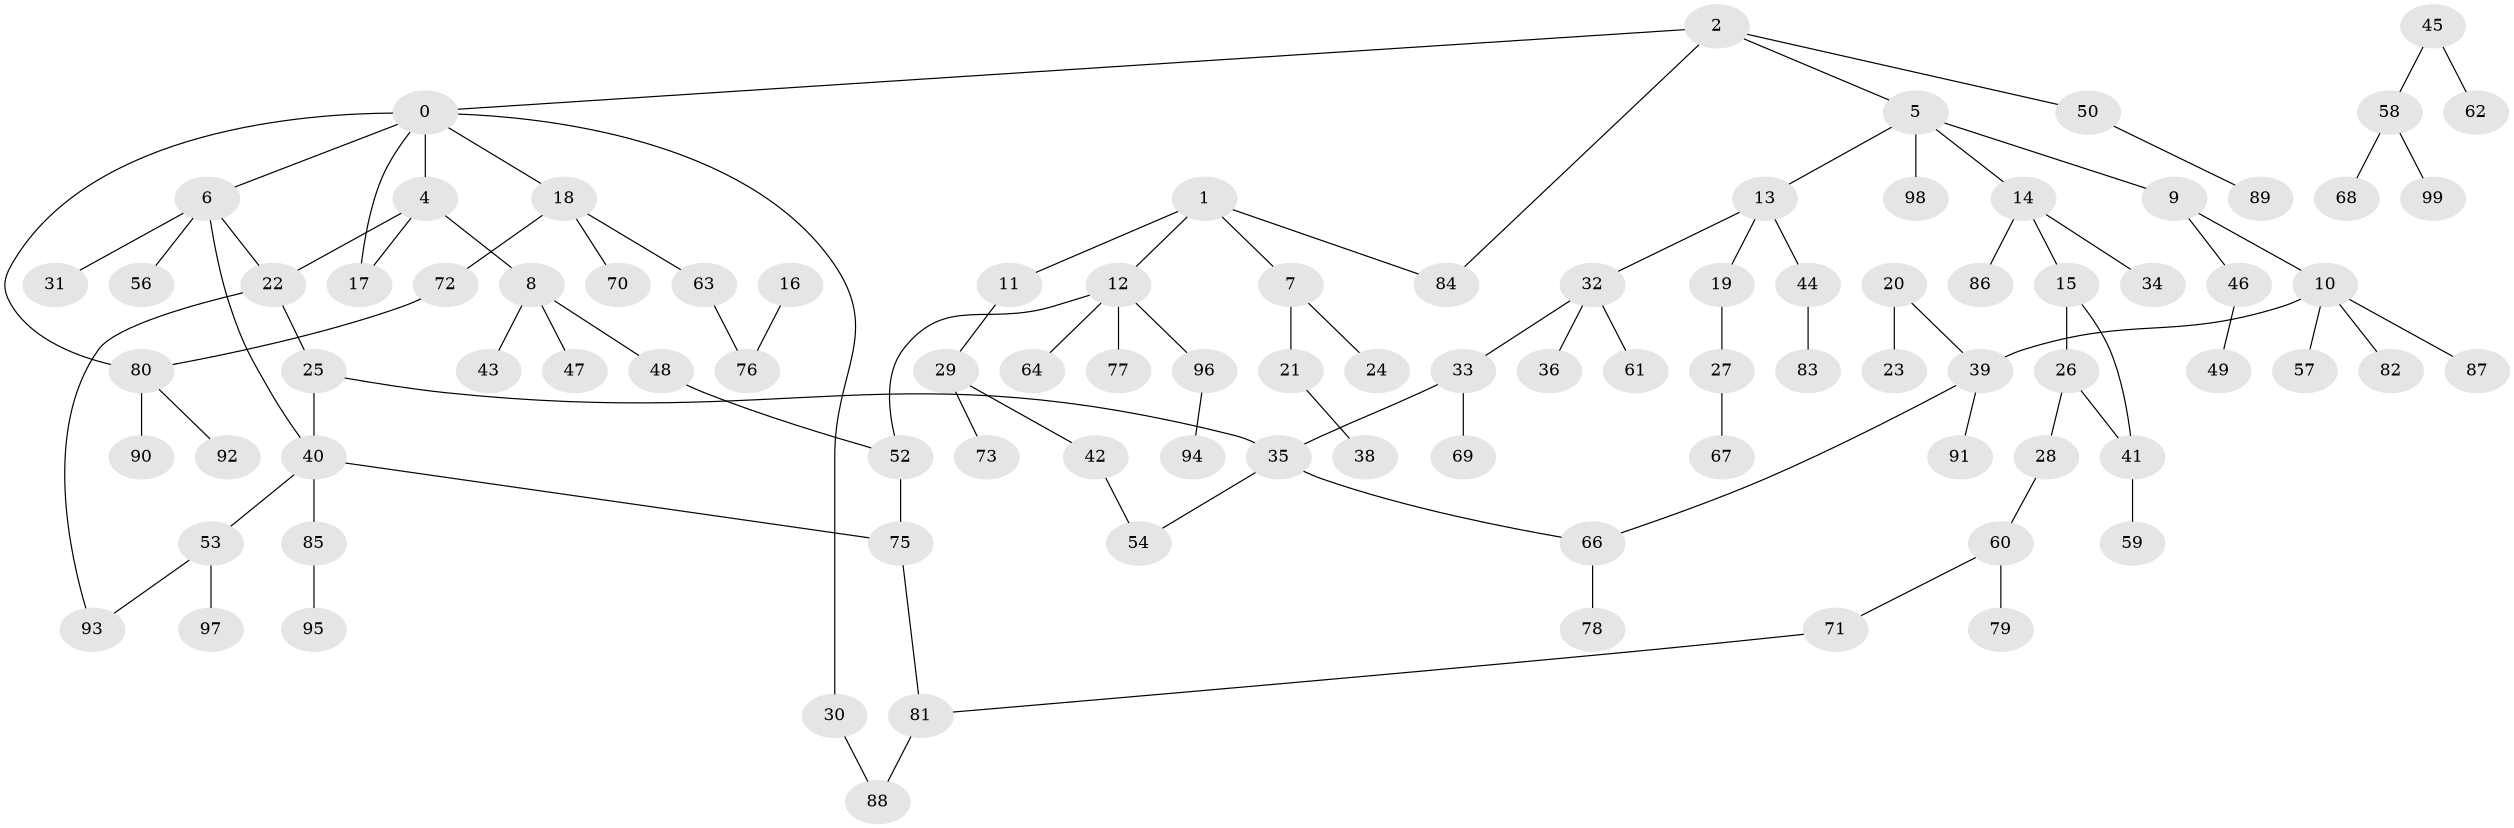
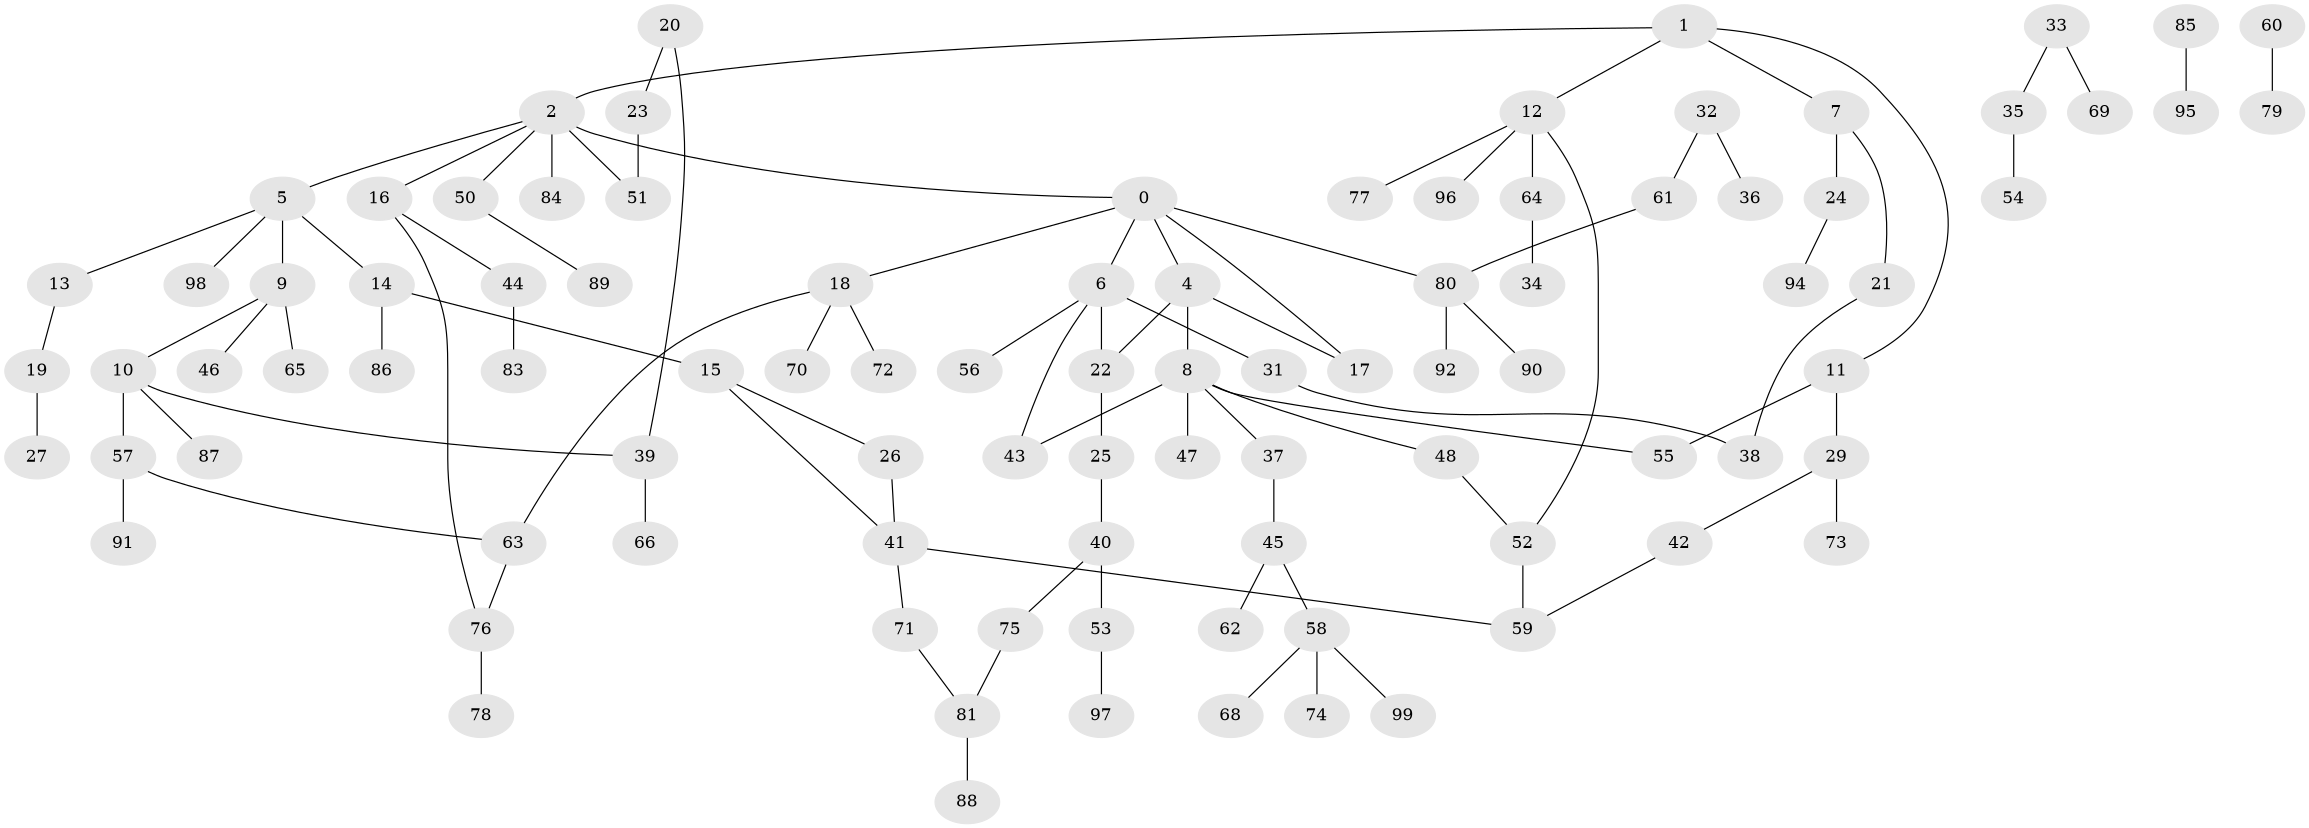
edge "2" -- "16": added
node "51": added
edge "1" -- "84": now "1" -- "2"
edge "13" -- "32": removed
edge "13" -- "44": now "16" -- "44"
edge "14" -- "34": now "64" -- "34"
edge "32" -- "33": removed
edge "72" -- "80": now "61" -- "80"
edge "6" -- "40": now "6" -- "43"
node "65": added
node "49": removed
node "82": removed
edge "25" -- "35": removed
edge "96" -- "94": now "24" -- "94"
edge "31" -- "38": added
edge "39" -- "91": now "57" -- "91"
node "37": added
node "55": added
node "67": removed
node "28": removed
edge "42" -- "54": now "42" -- "59"
edge "40" -- "85": removed
edge "52" -- "75": now "52" -- "59"
edge "35" -- "66": removed
edge "57" -- "63": added
edge "66" -- "78": now "76" -- "78"
edge "60" -- "71": now "41" -- "71"
node "93": removed
node "30": removed
node "74": added
